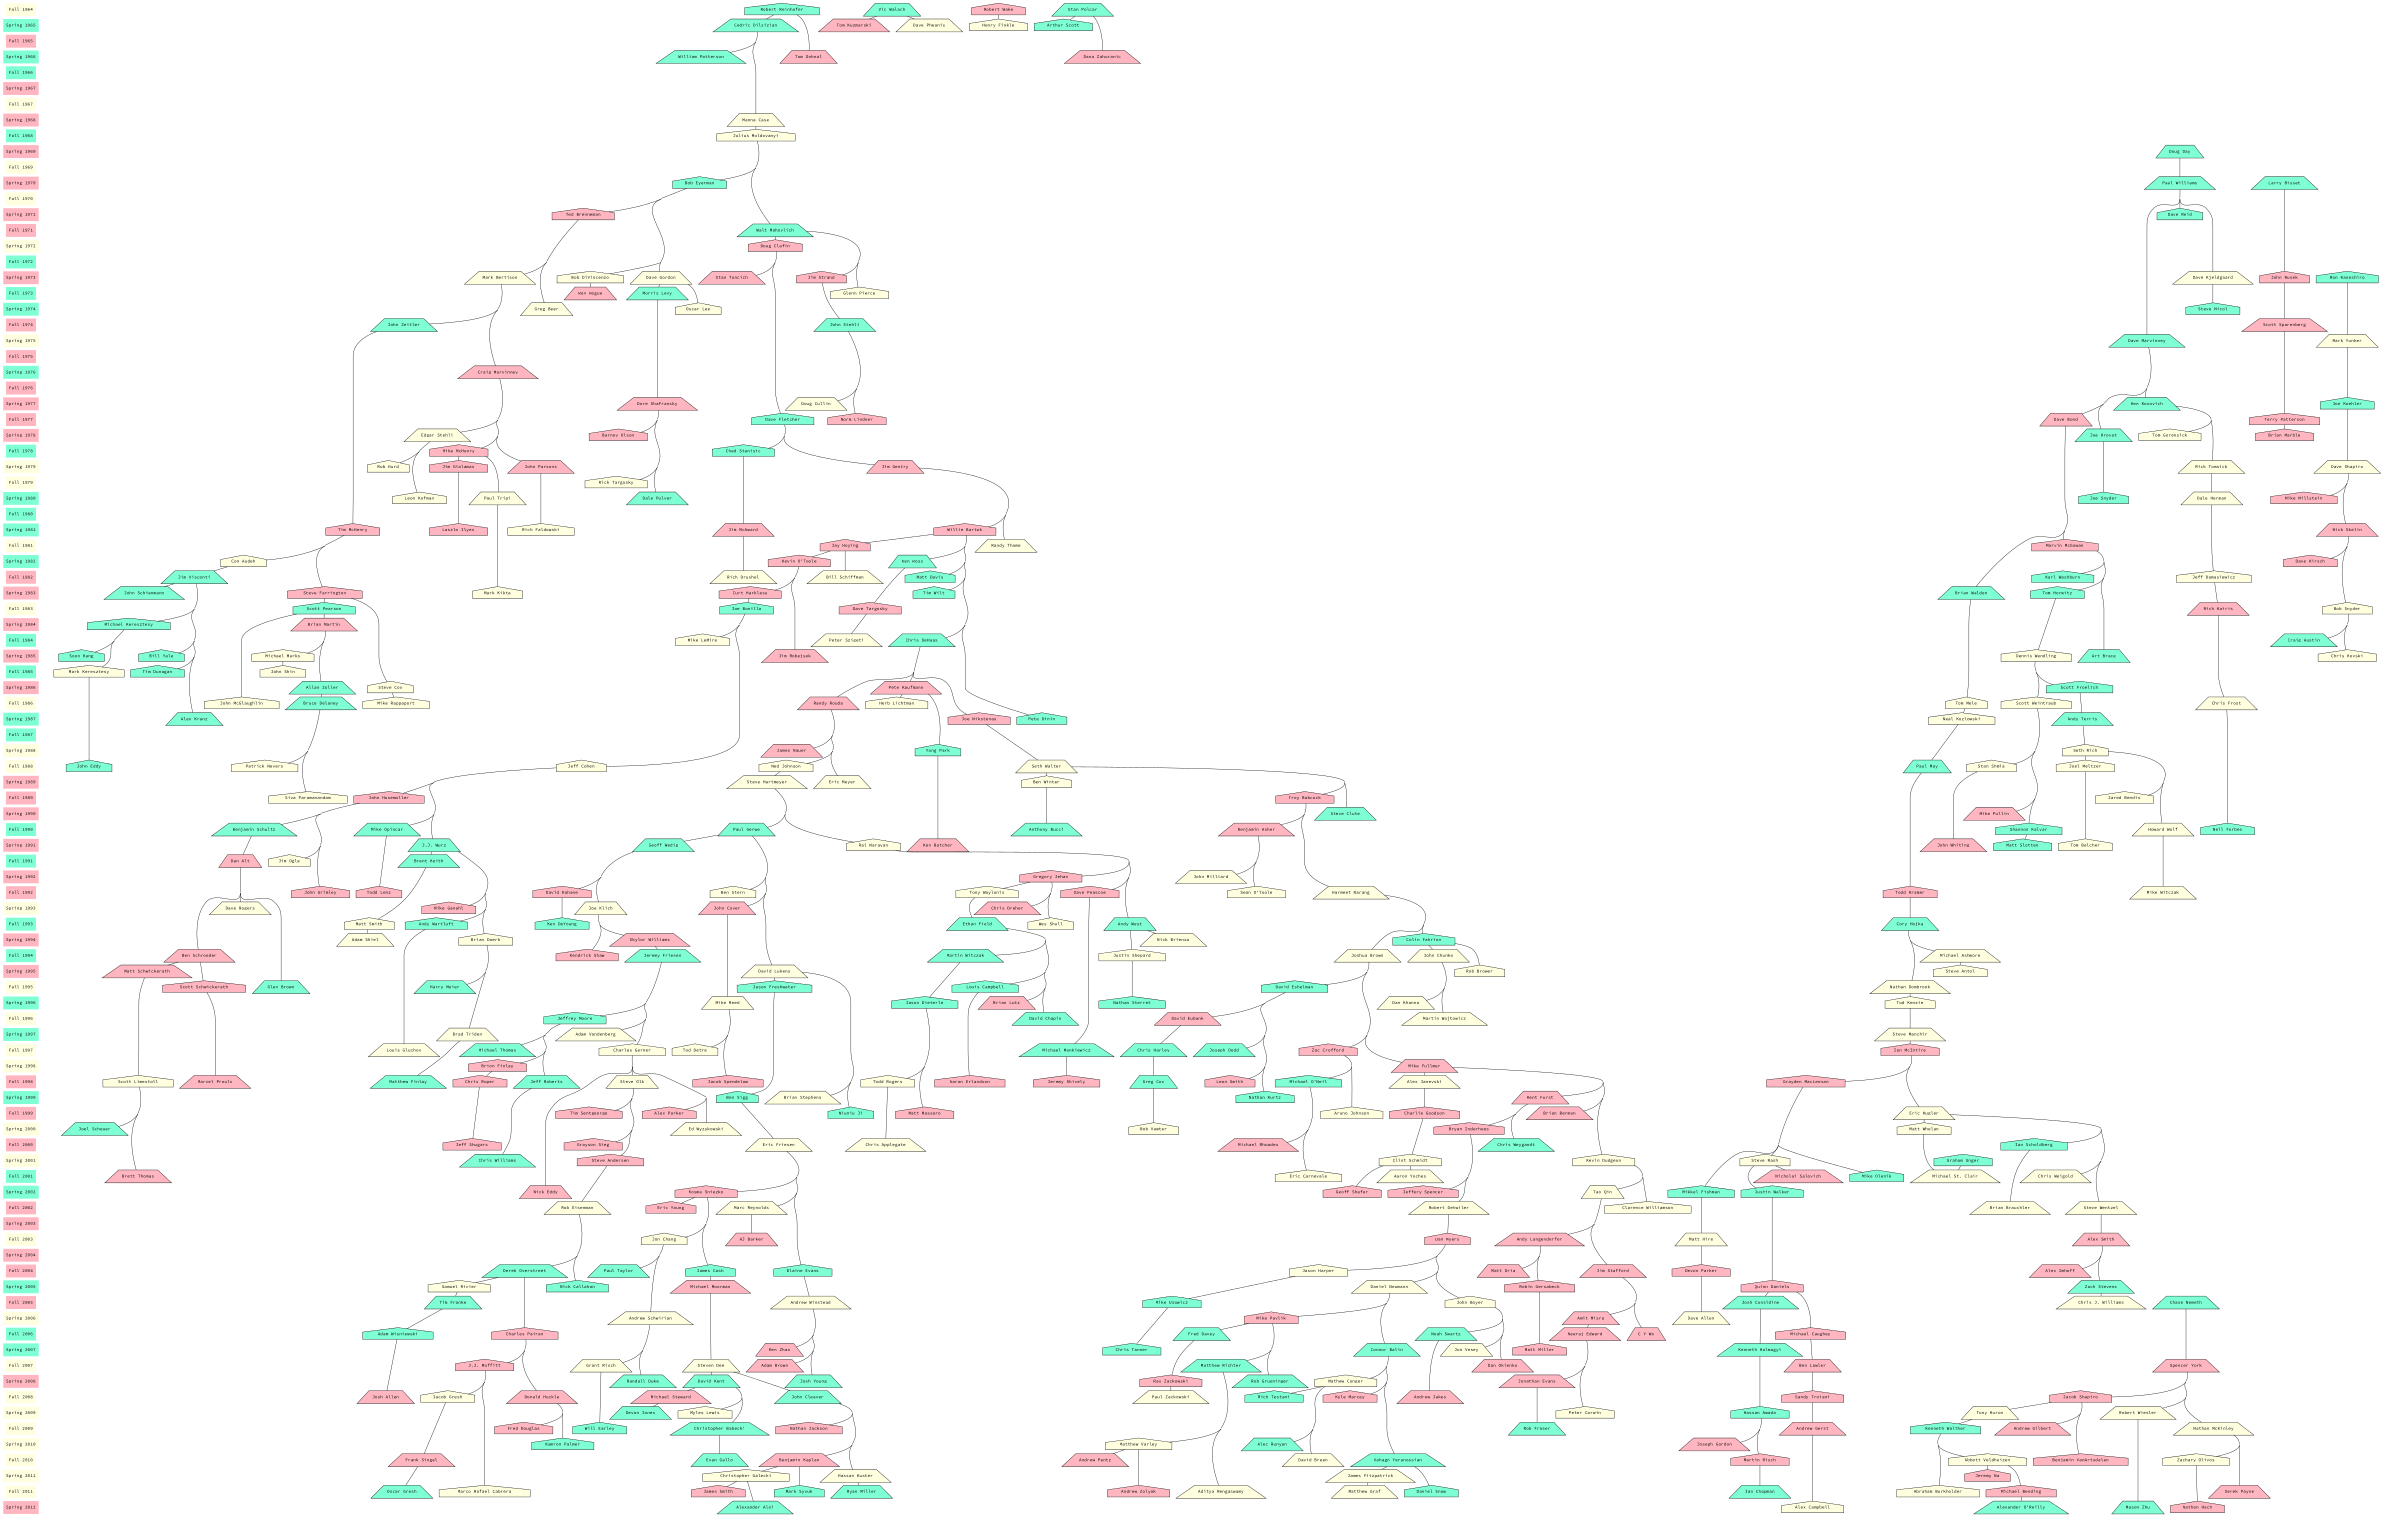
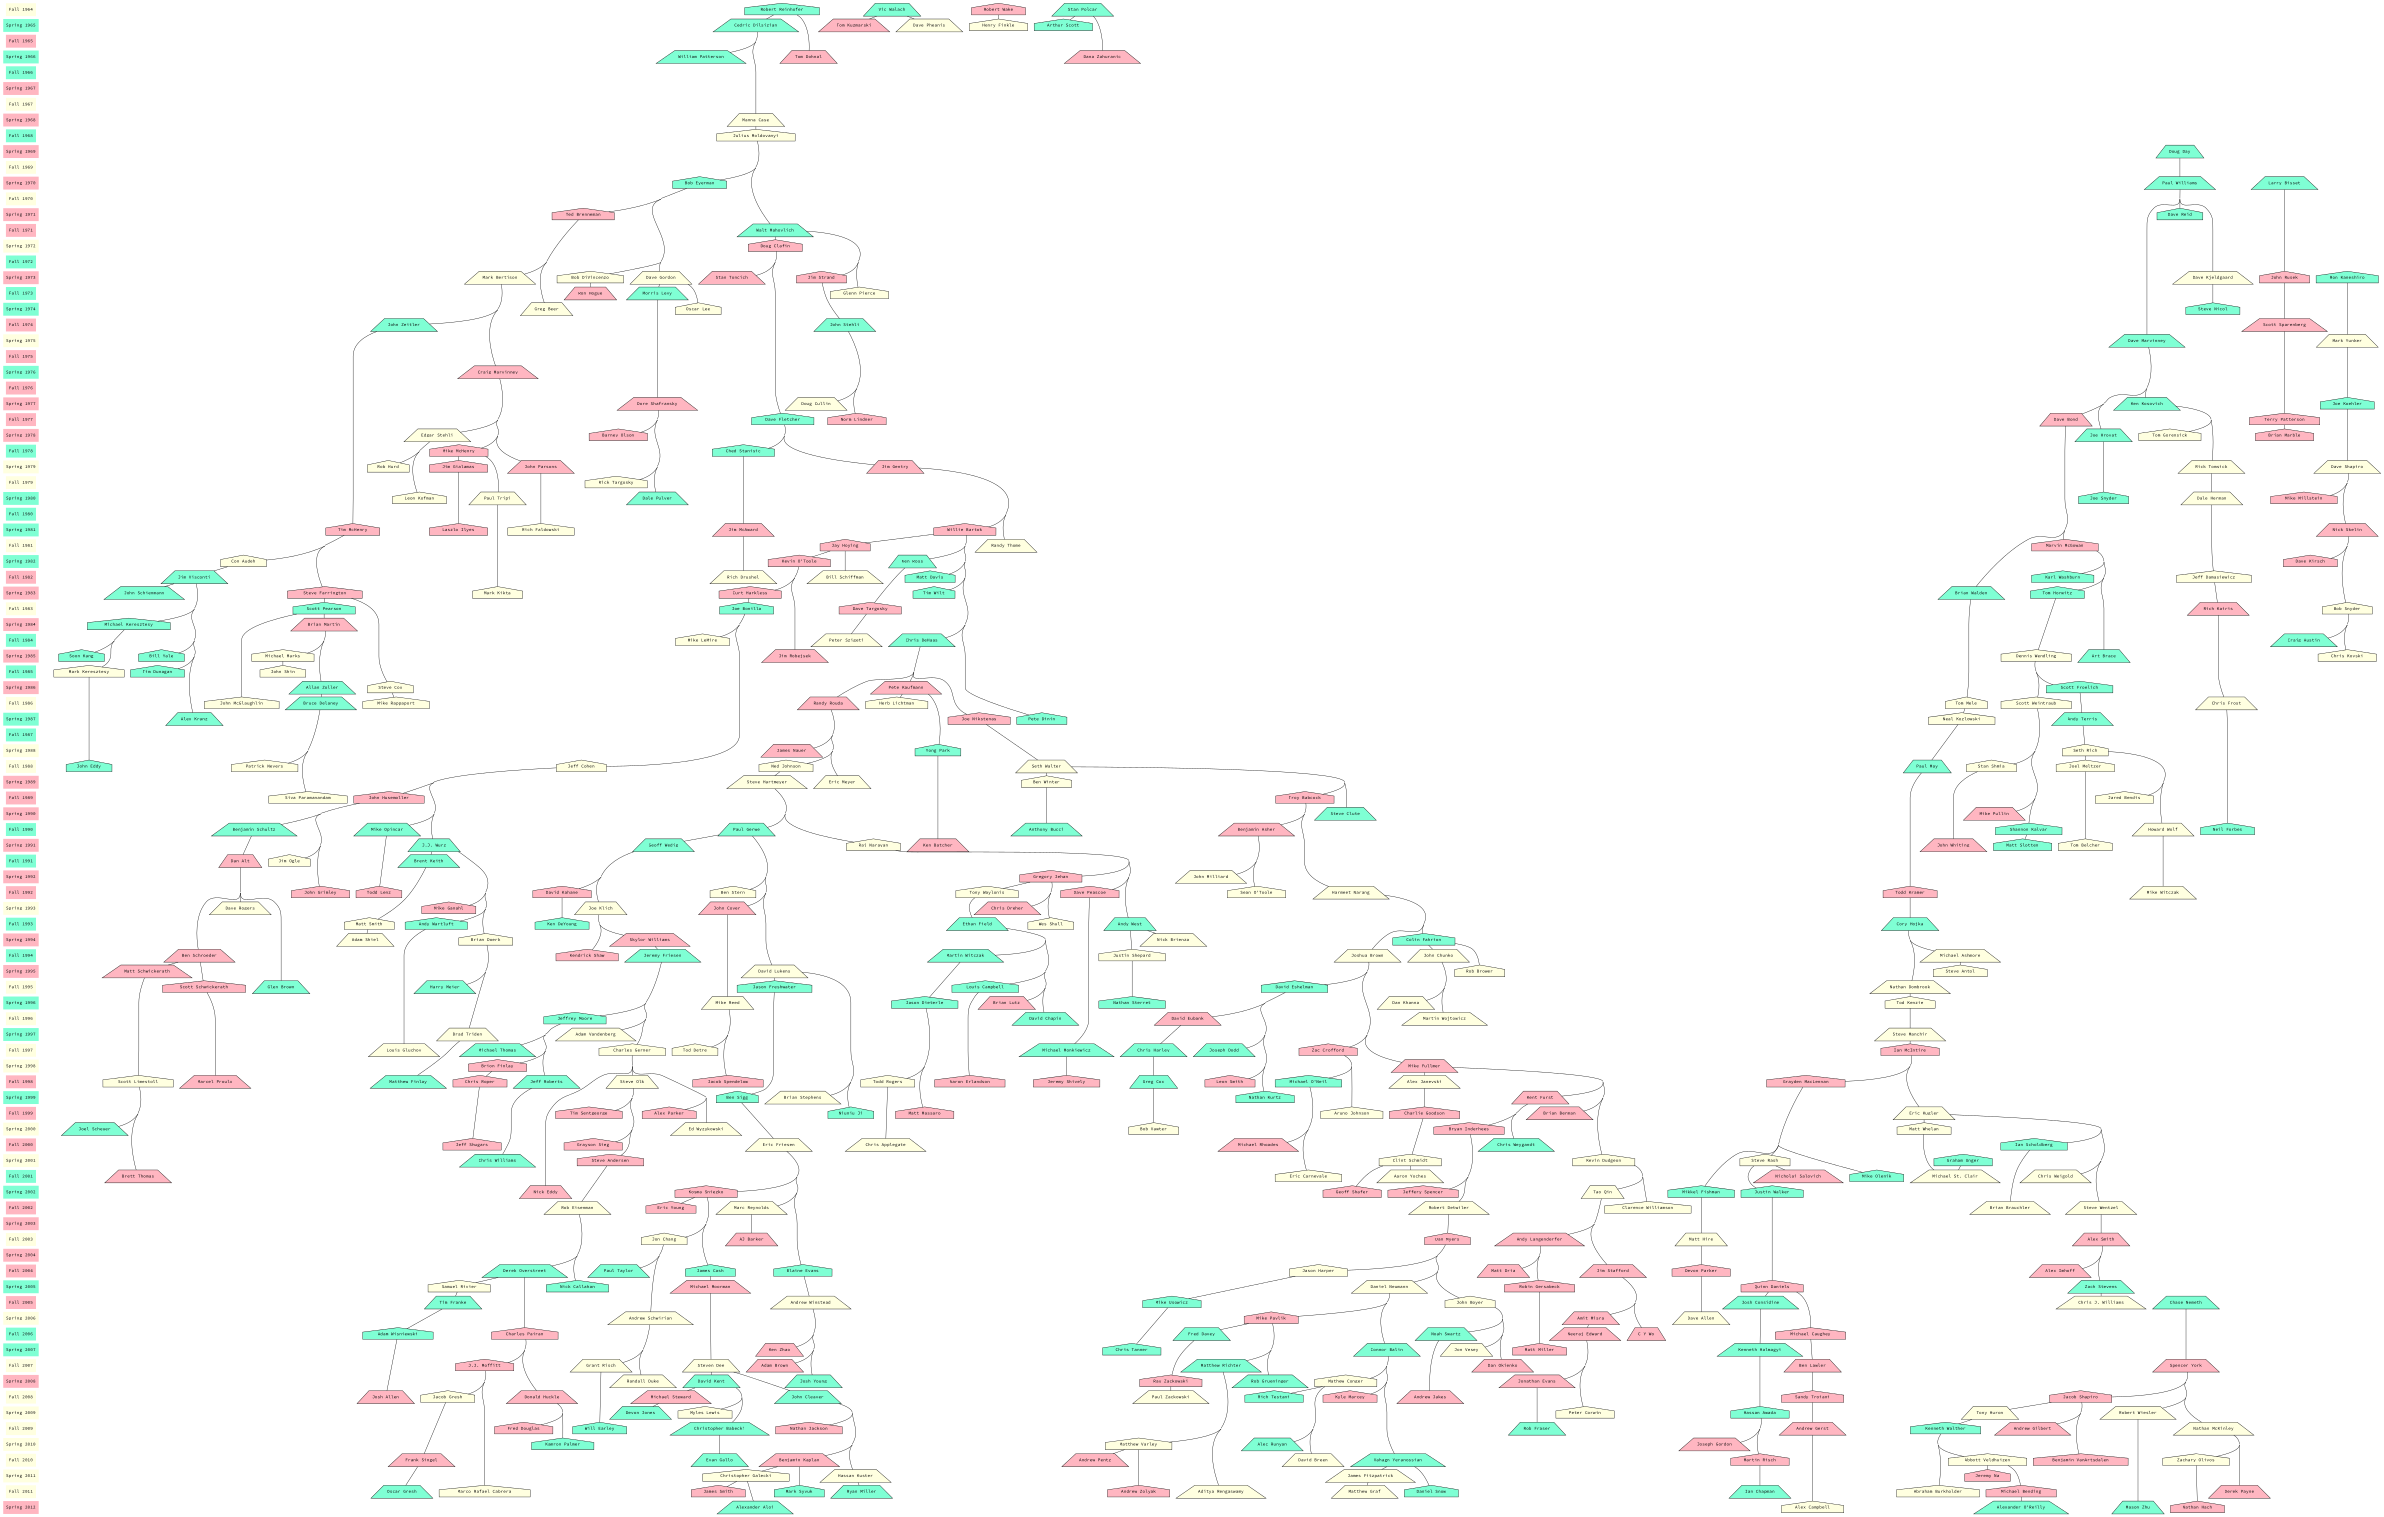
node "Randall Duke": fillcolor aquamarine -> lightyellow
